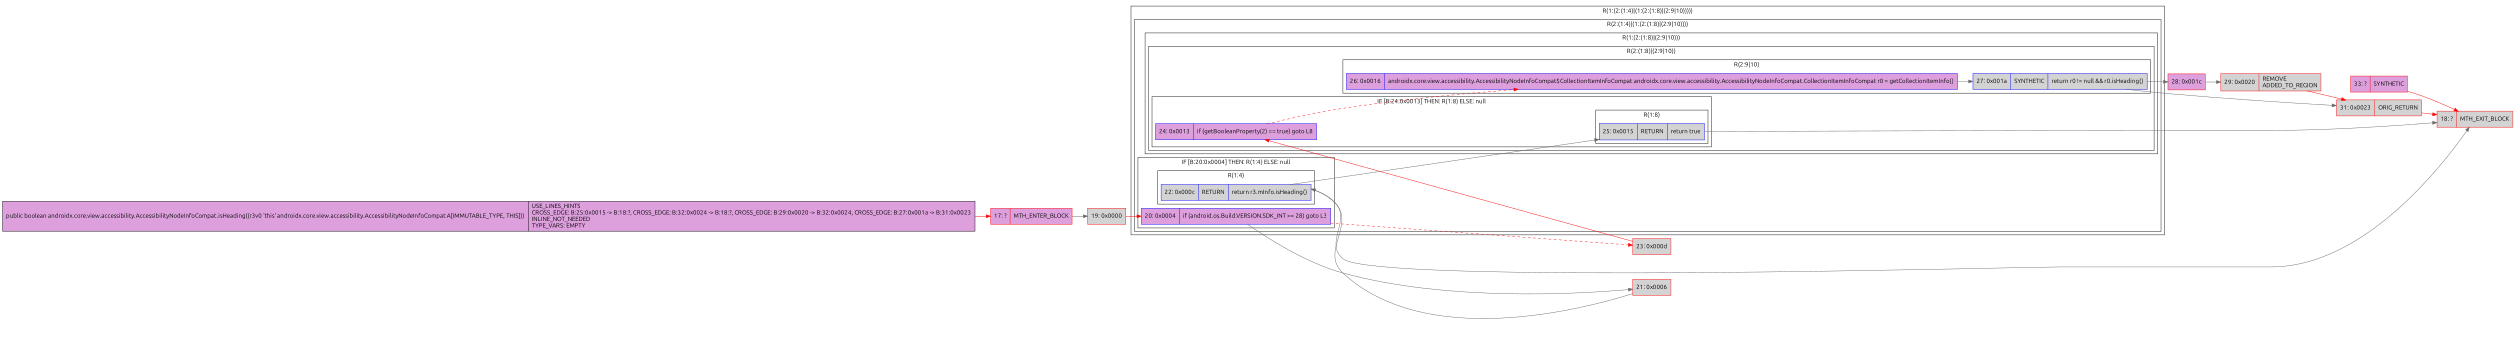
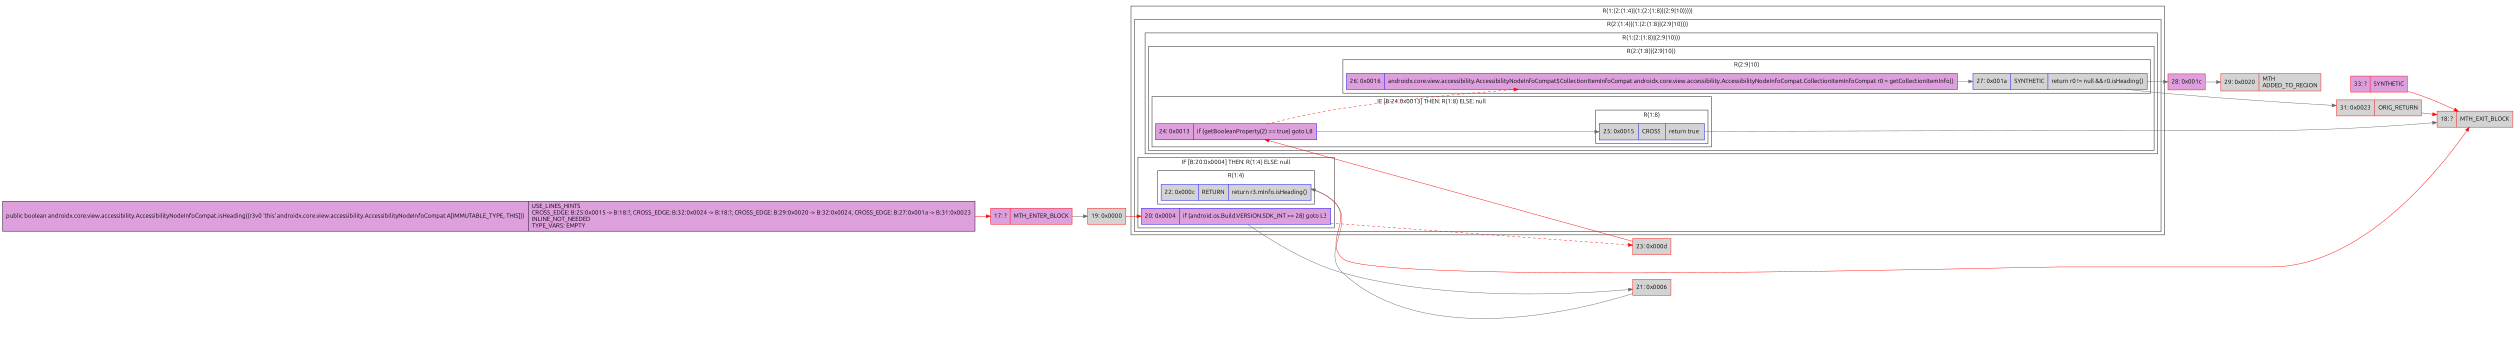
node "29: 0x0020": text "REMOVE" -> "MTH"
edge "29: 0x0020" -> "31: 0x0023": removed
node "25: 0x0015": text "RETURN" -> "CROSS"
edge "22: 0x000c" -> "25: 0x0015": now "24: 0x0013" -> "25: 0x0015"
edge "22: 0x000c" -> "18: ?": color gray40 -> red
